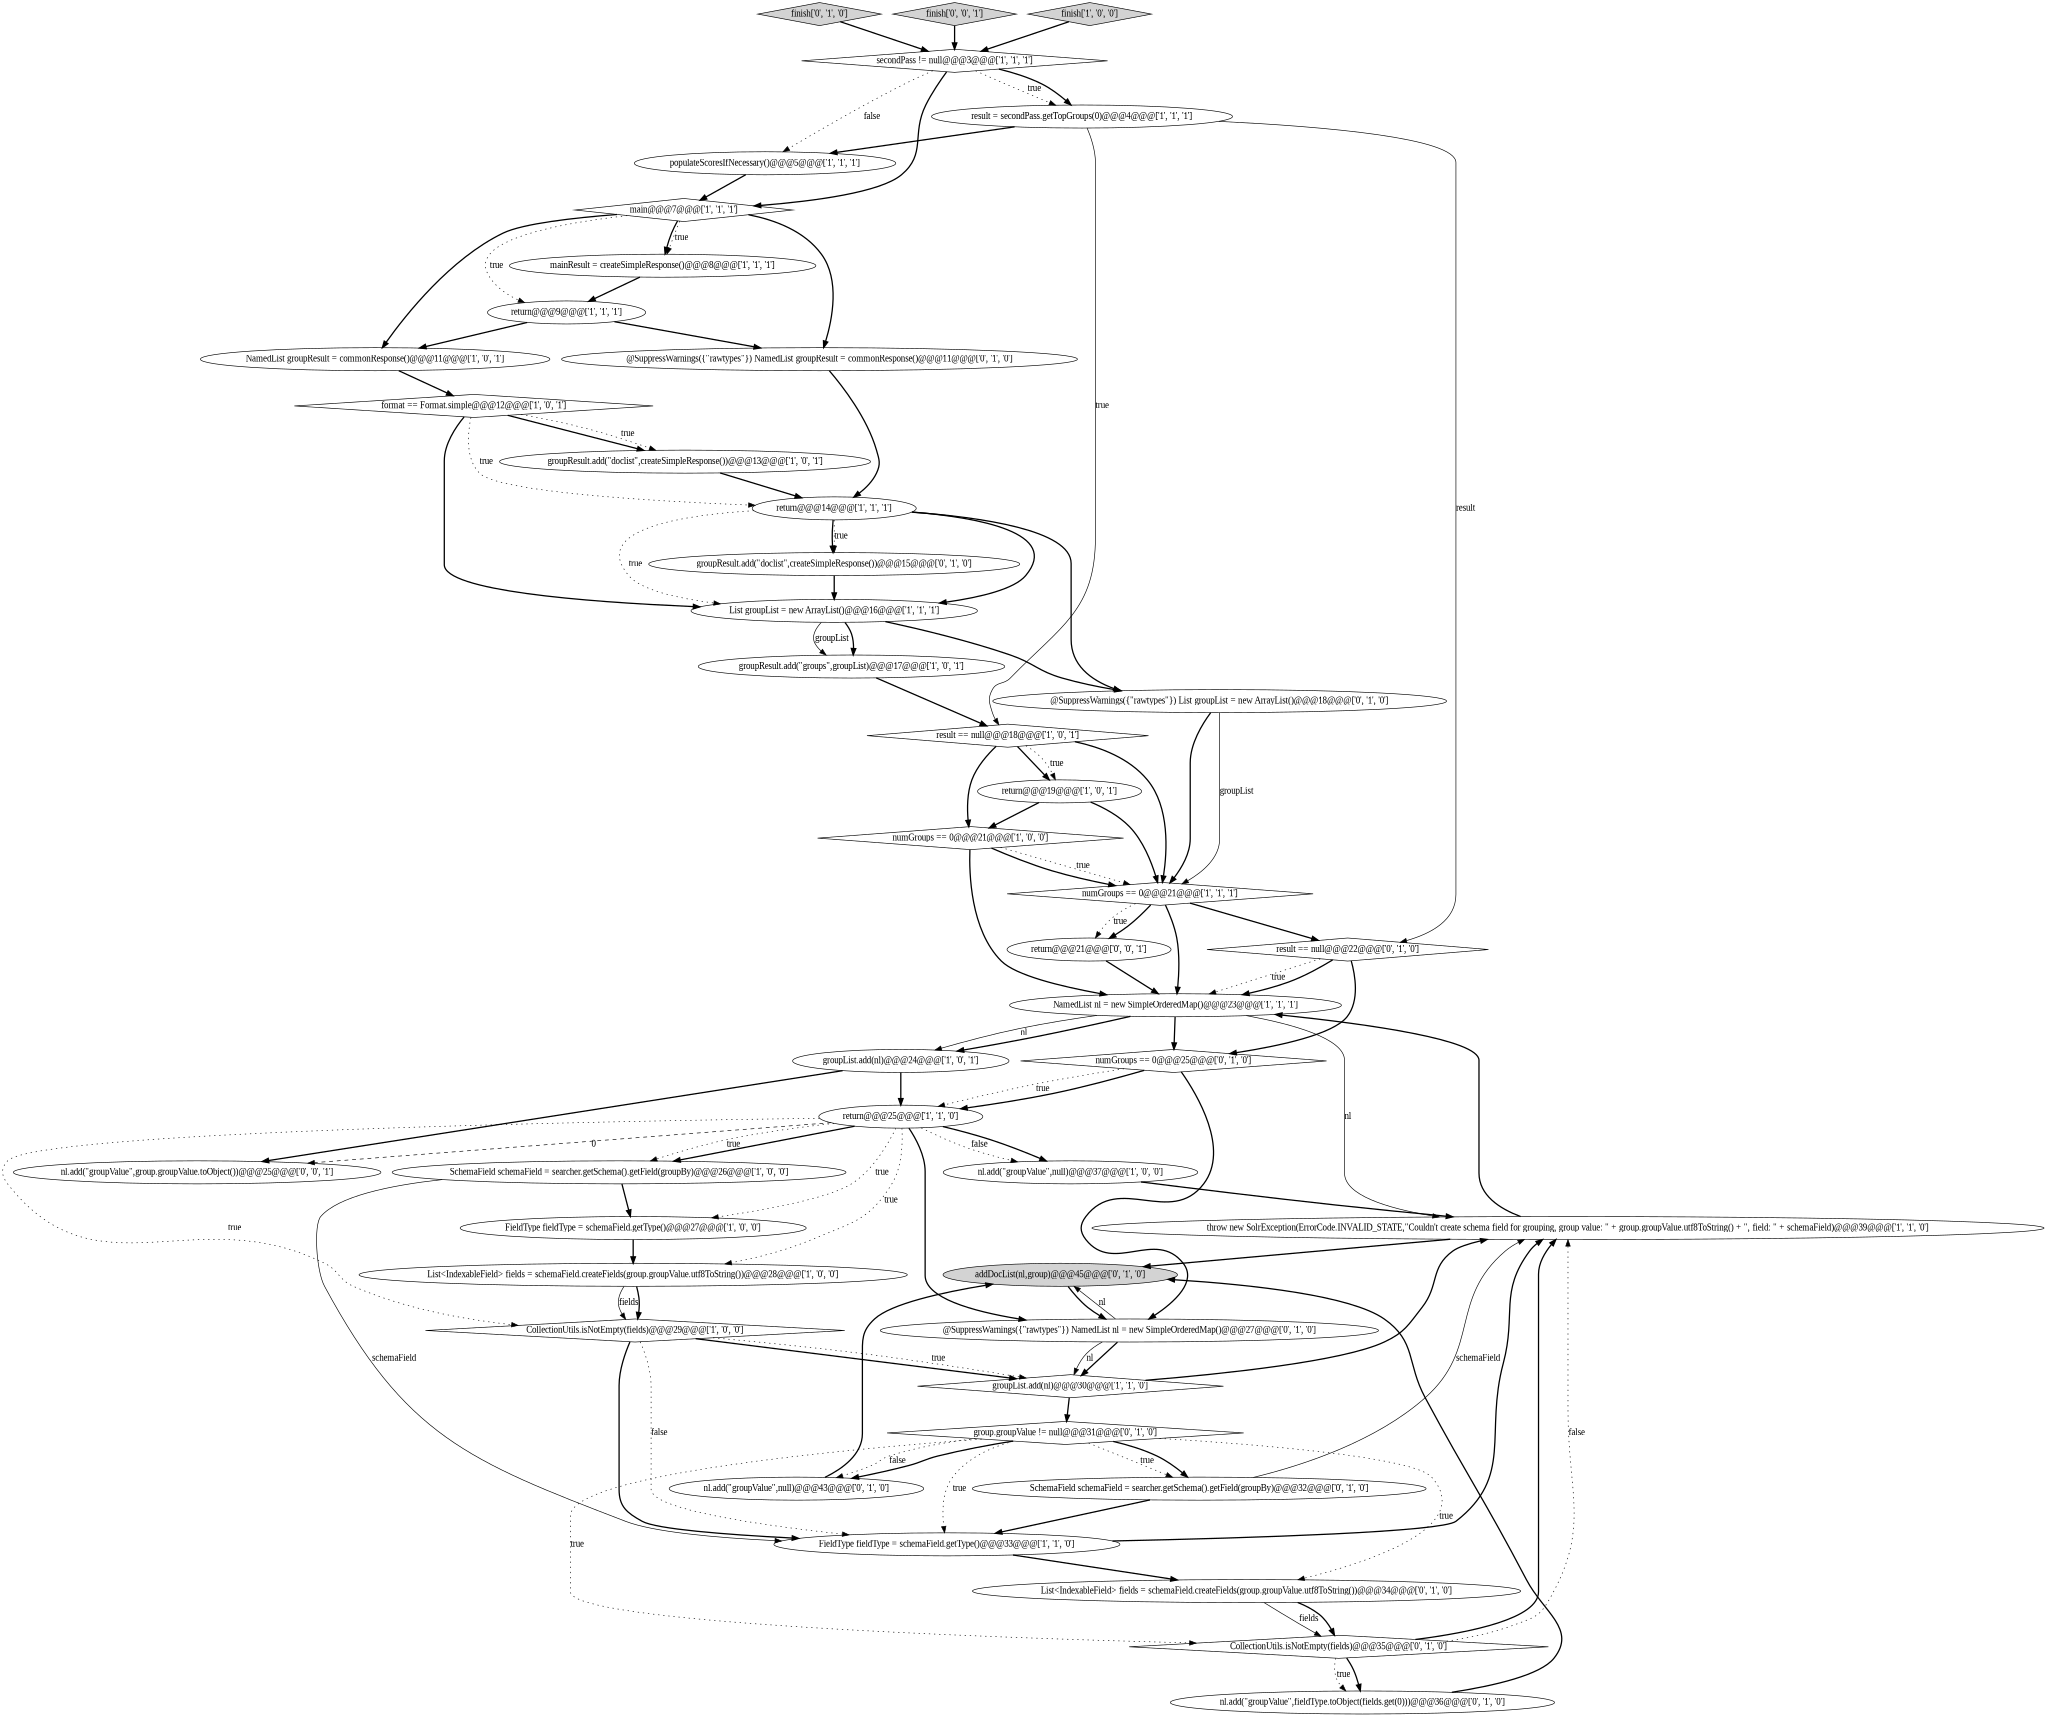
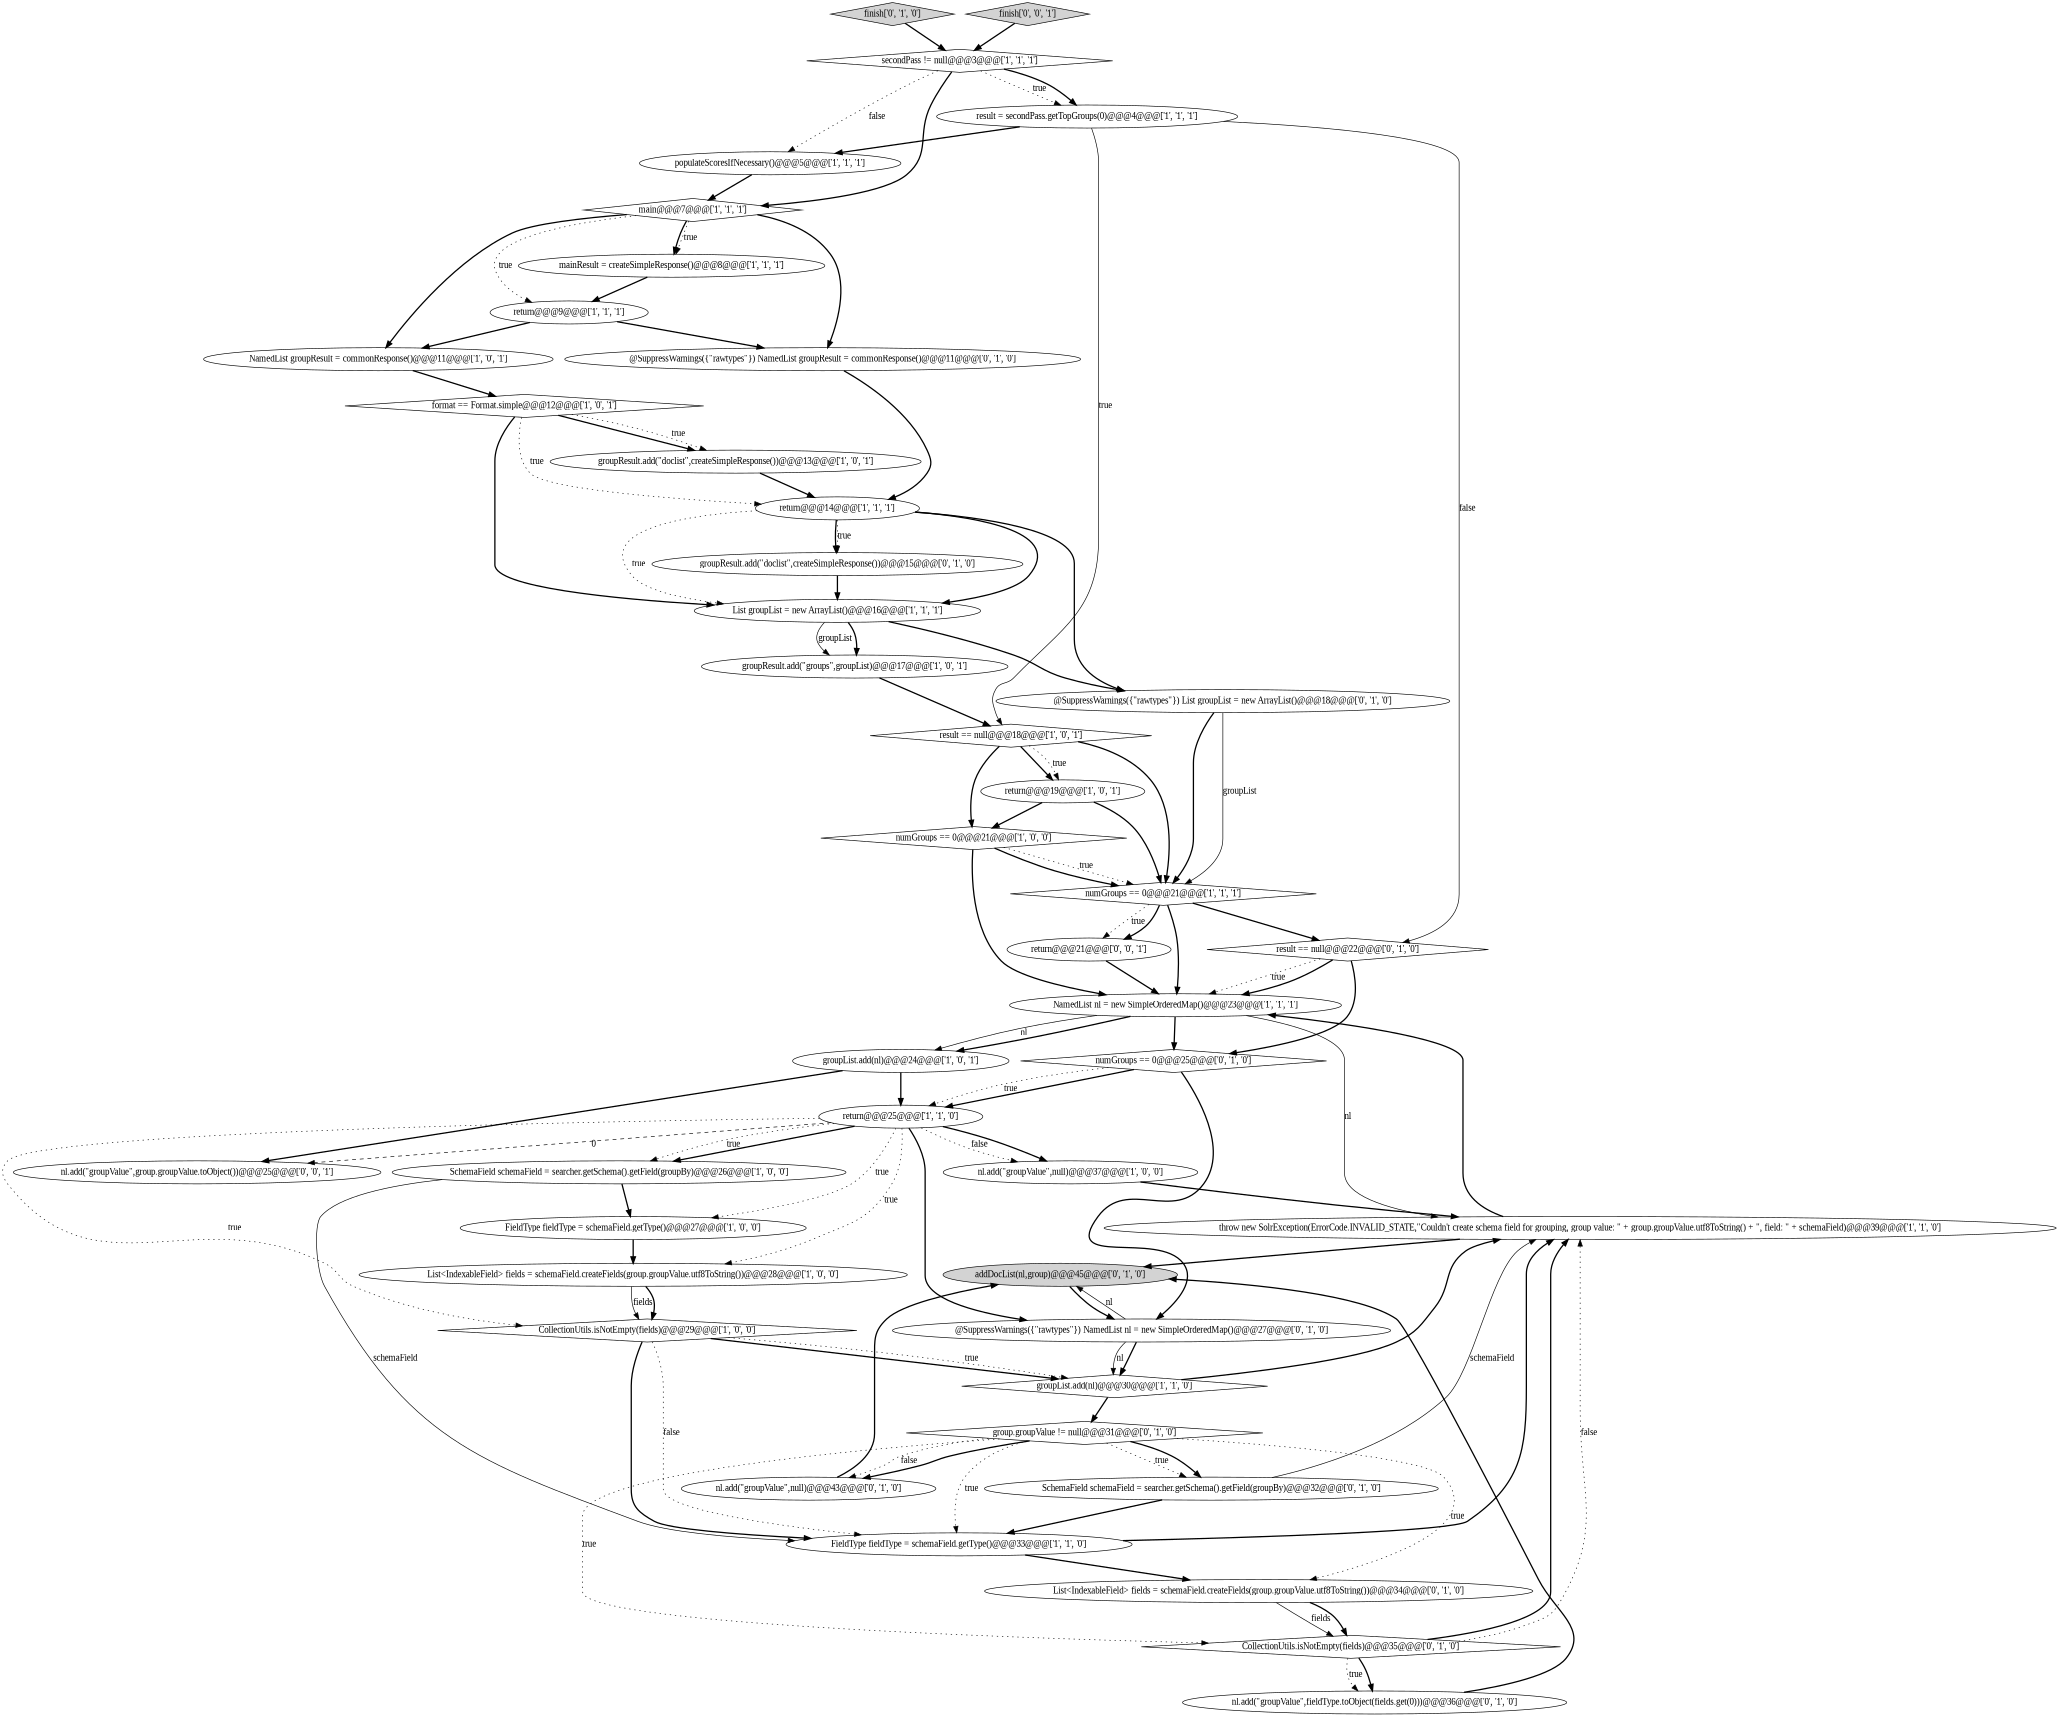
node "finish['1', '0', '0']": removed
edge "result = secondPass.getTopGroups(0)@@@4@@@['1', '1', '1']" -> "result == null@@@22@@@['0', '1', '0']": label "result" -> "false"
